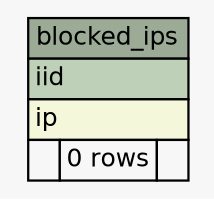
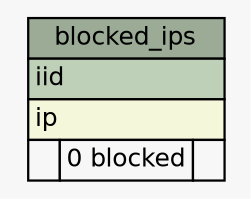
node "blocked_ips": text "0 rows" -> "0 blocked"
